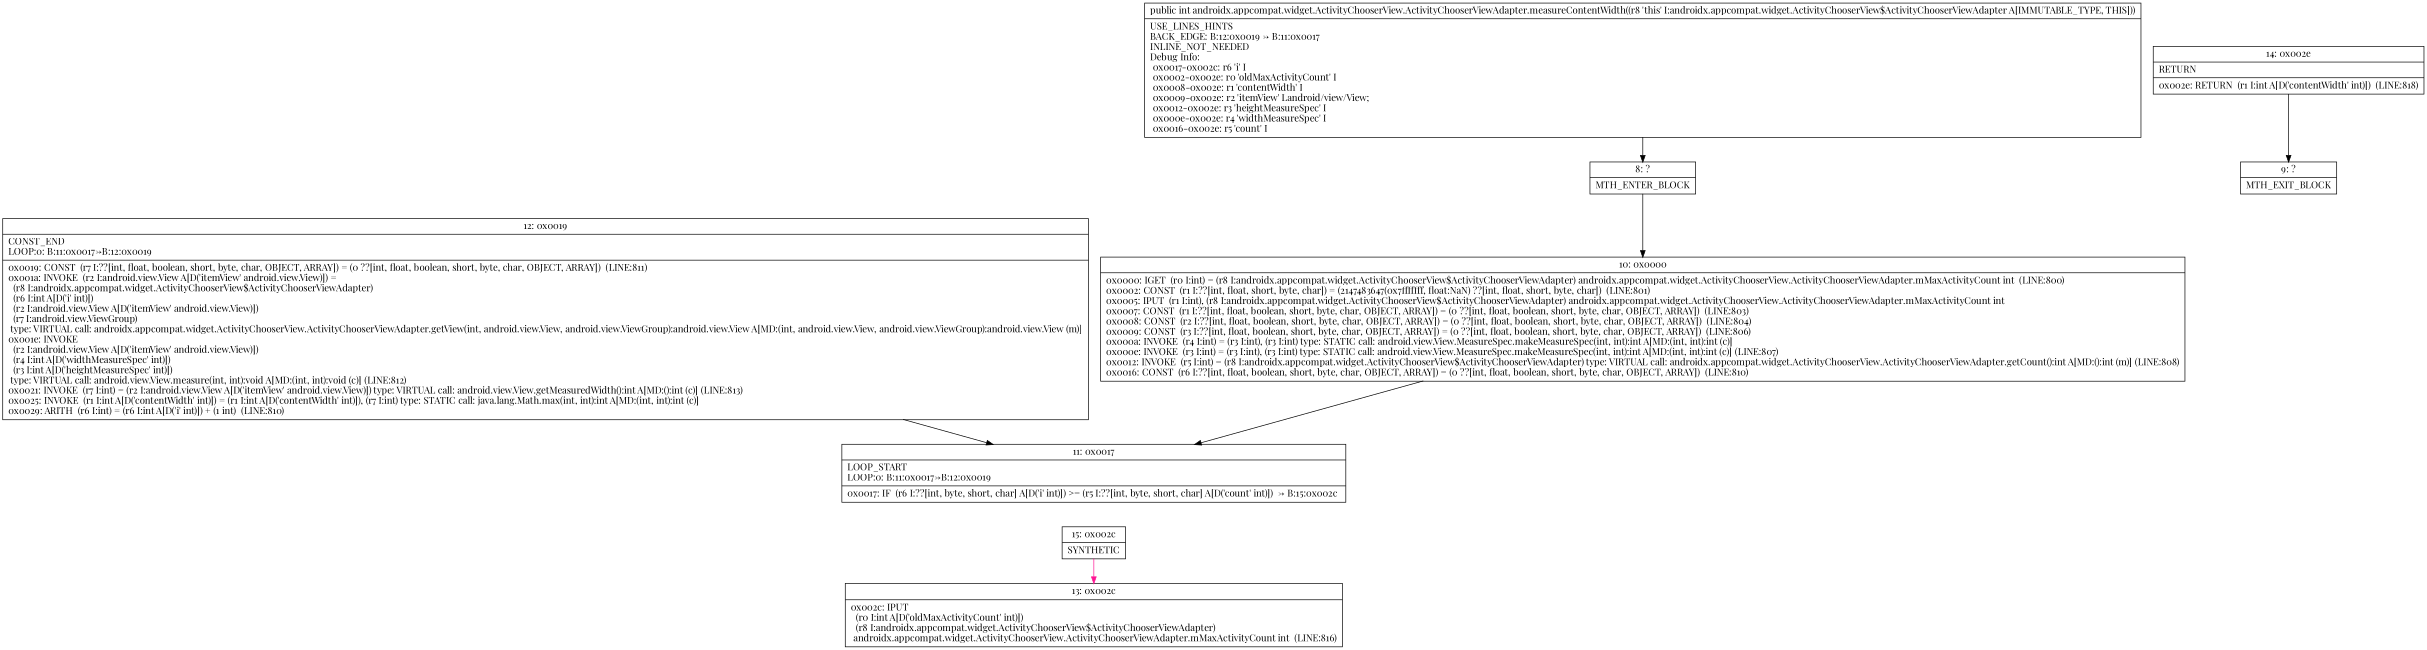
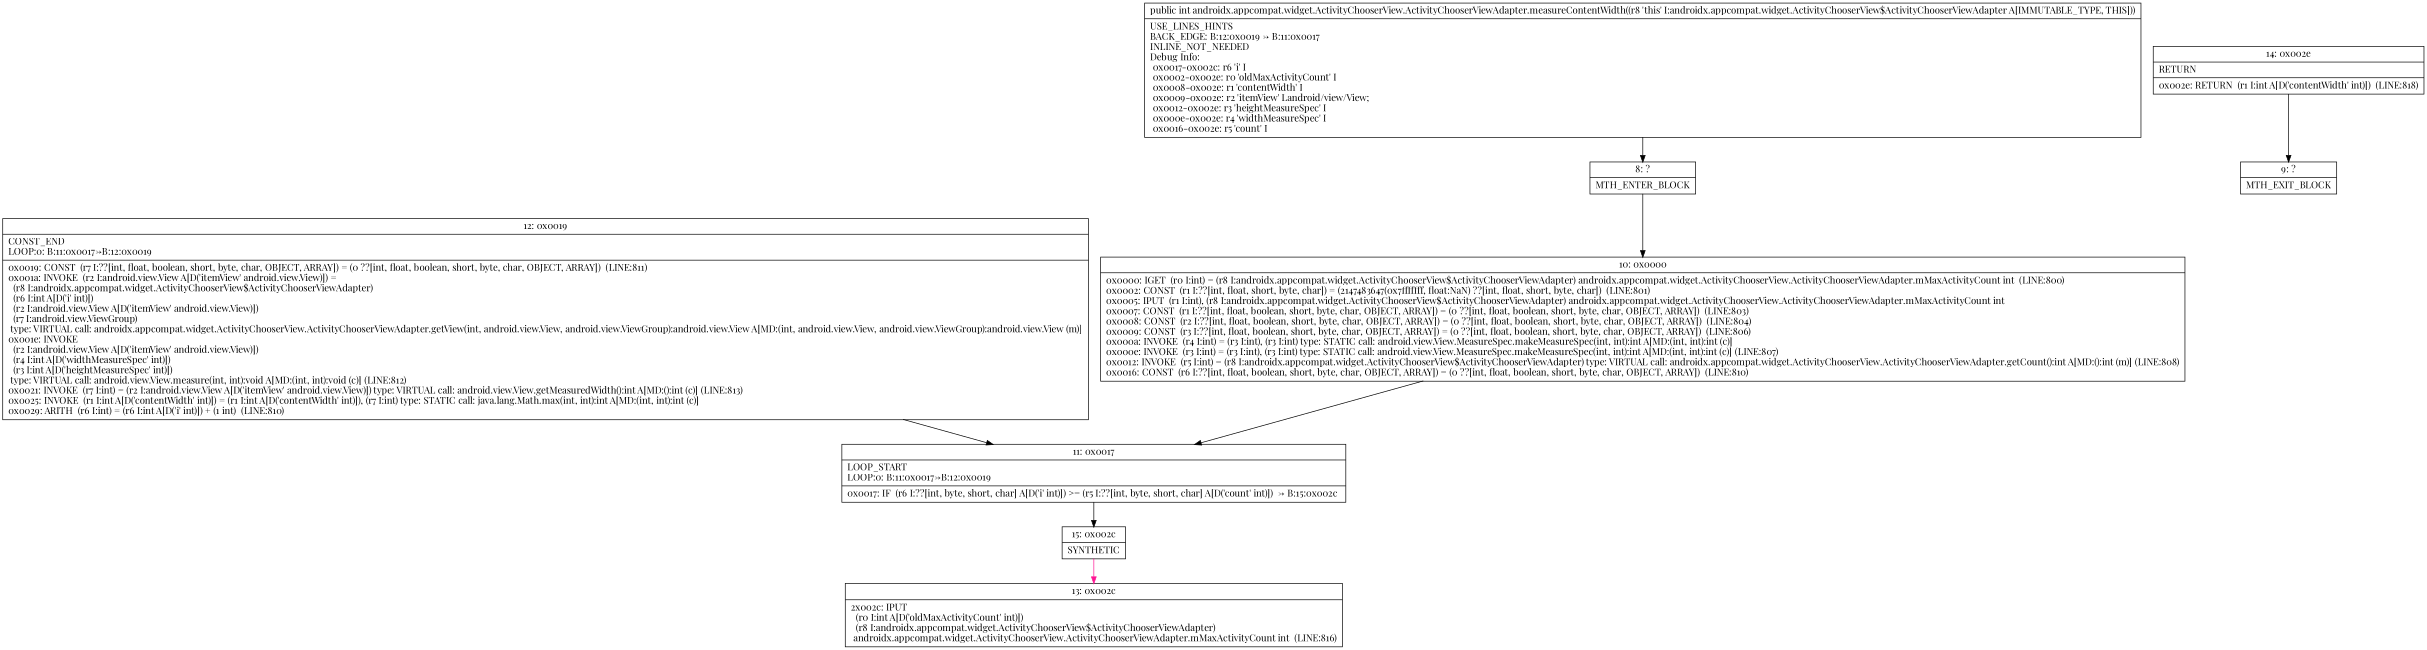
edge "11: 0x0017" -> "15: 0x002c": added
node "13: 0x002c": text "0x002c: IPUT" -> "2x002c: IPUT"
